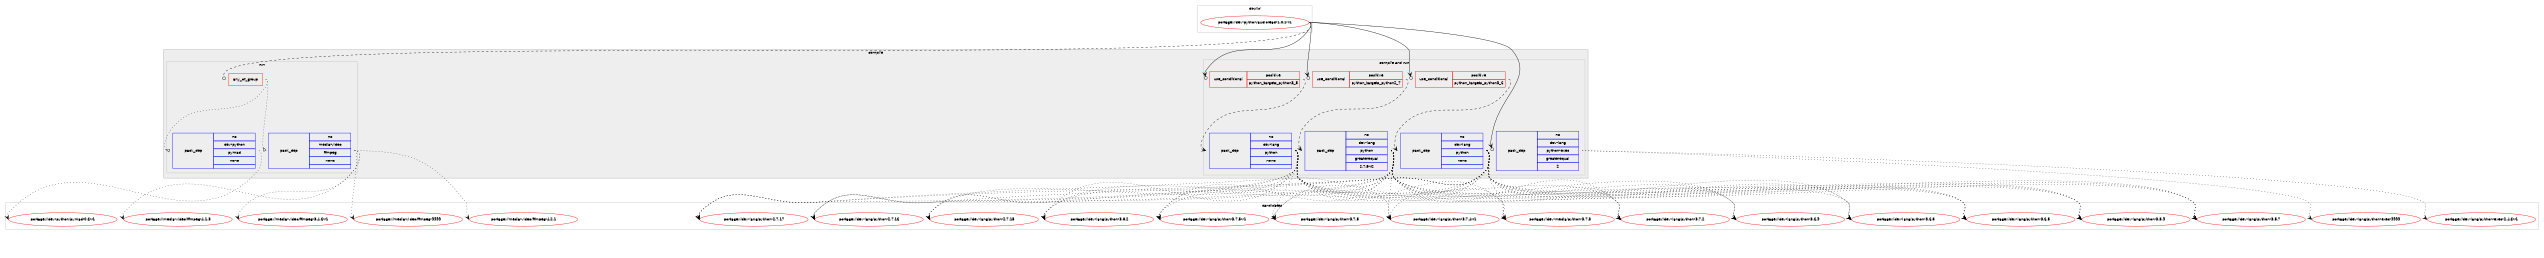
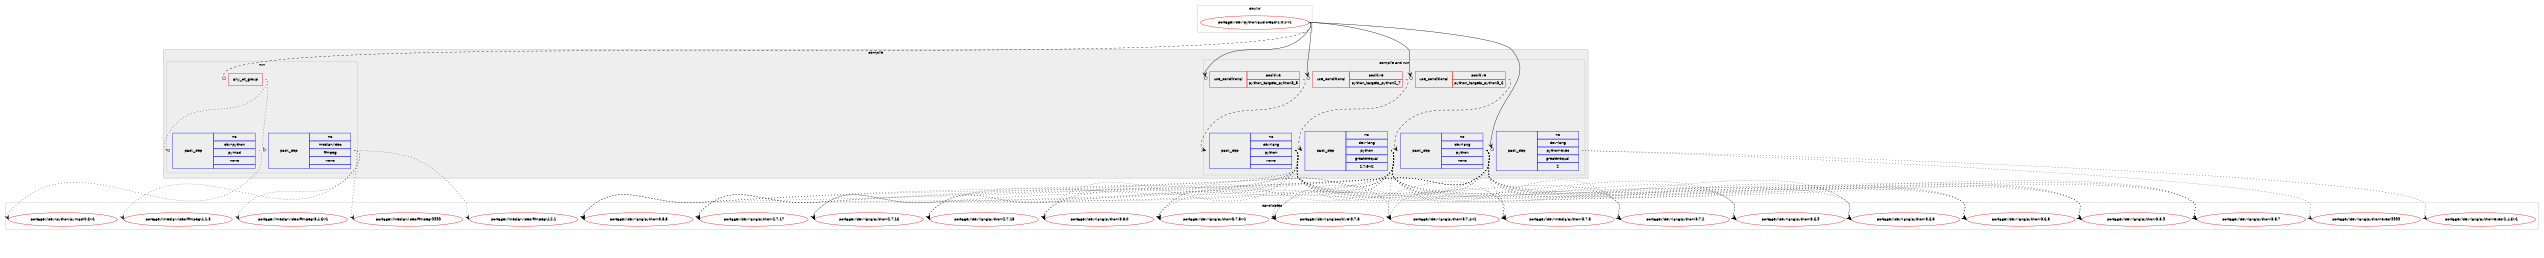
node "portage://dev-lang/python-3.5.5": added
node "portage://dev-lang/python-3.8.2": label "portage://dev-lang/python-3.8.2" -> "portage://dev-lang/python-3.8.0"
node "portage://dev-lang/python-3.7.5": label "portage://dev-lang/python-3.7.5" -> "portage://dev-lang/positive-3.7.5"
